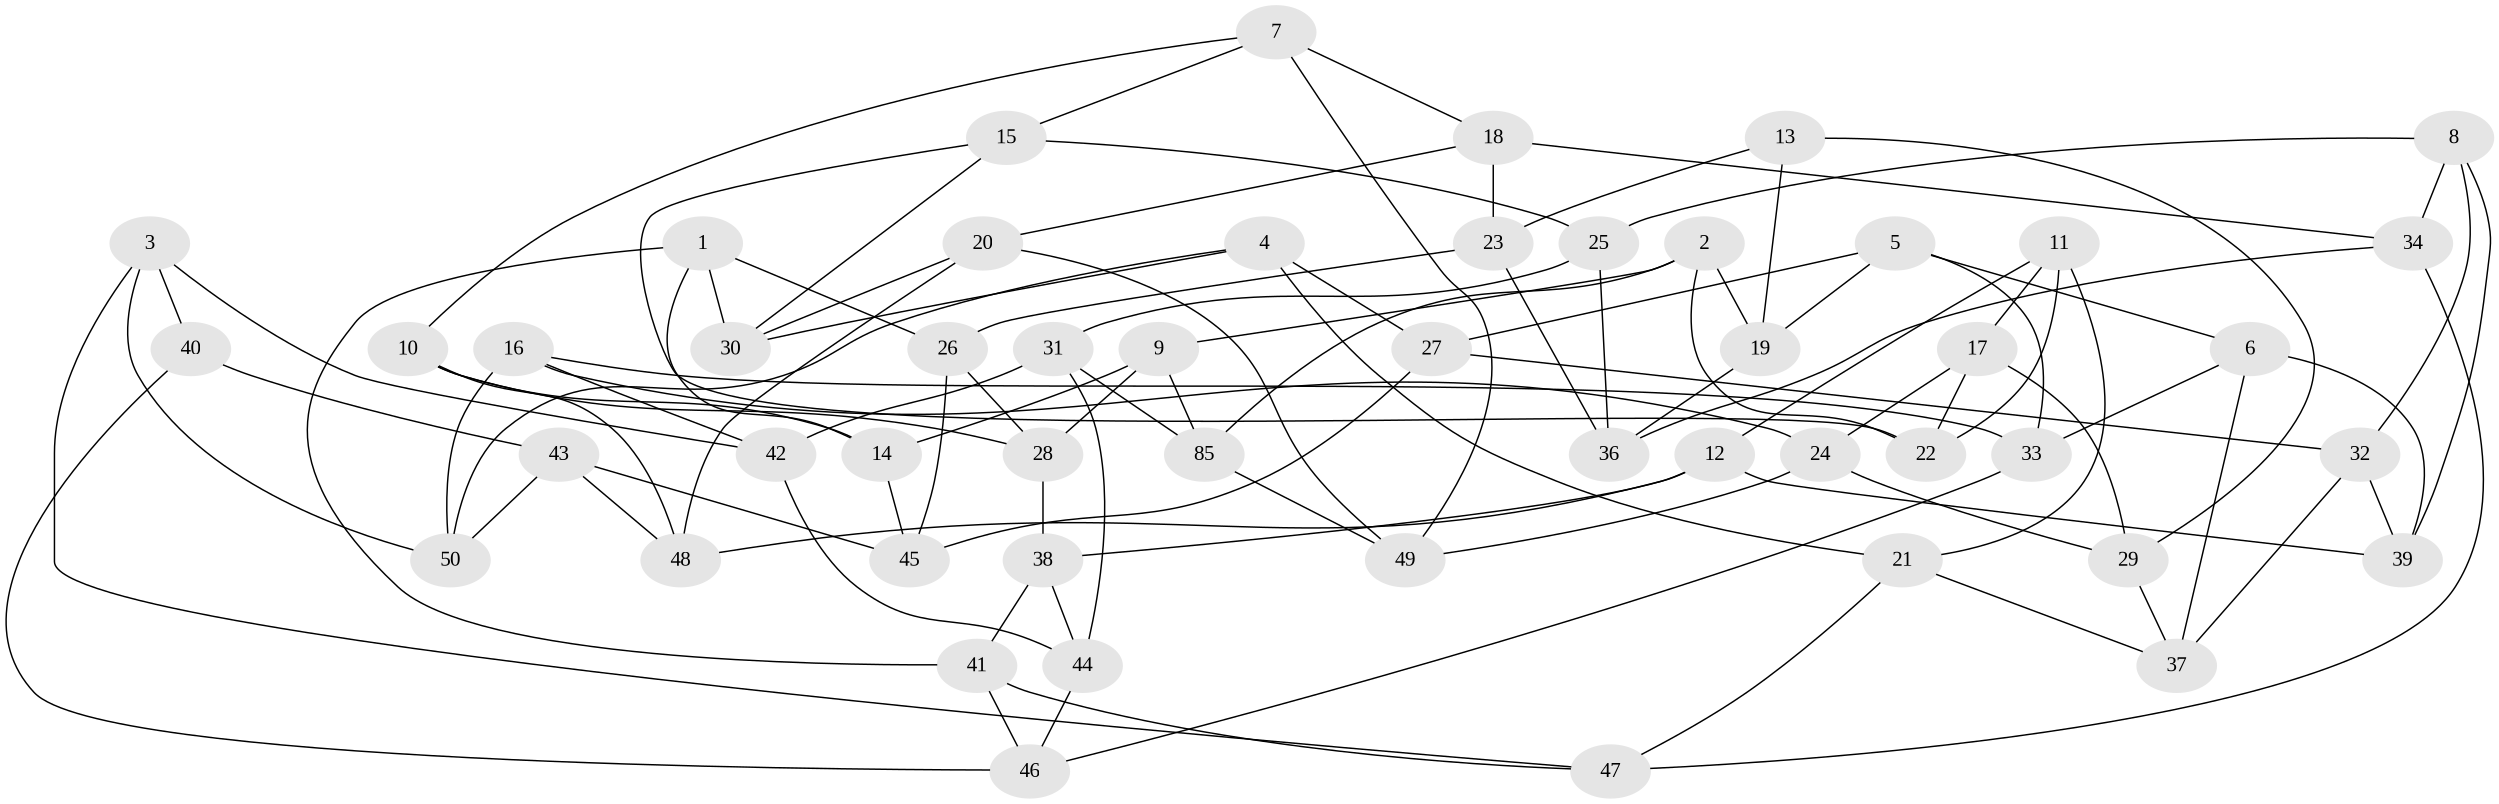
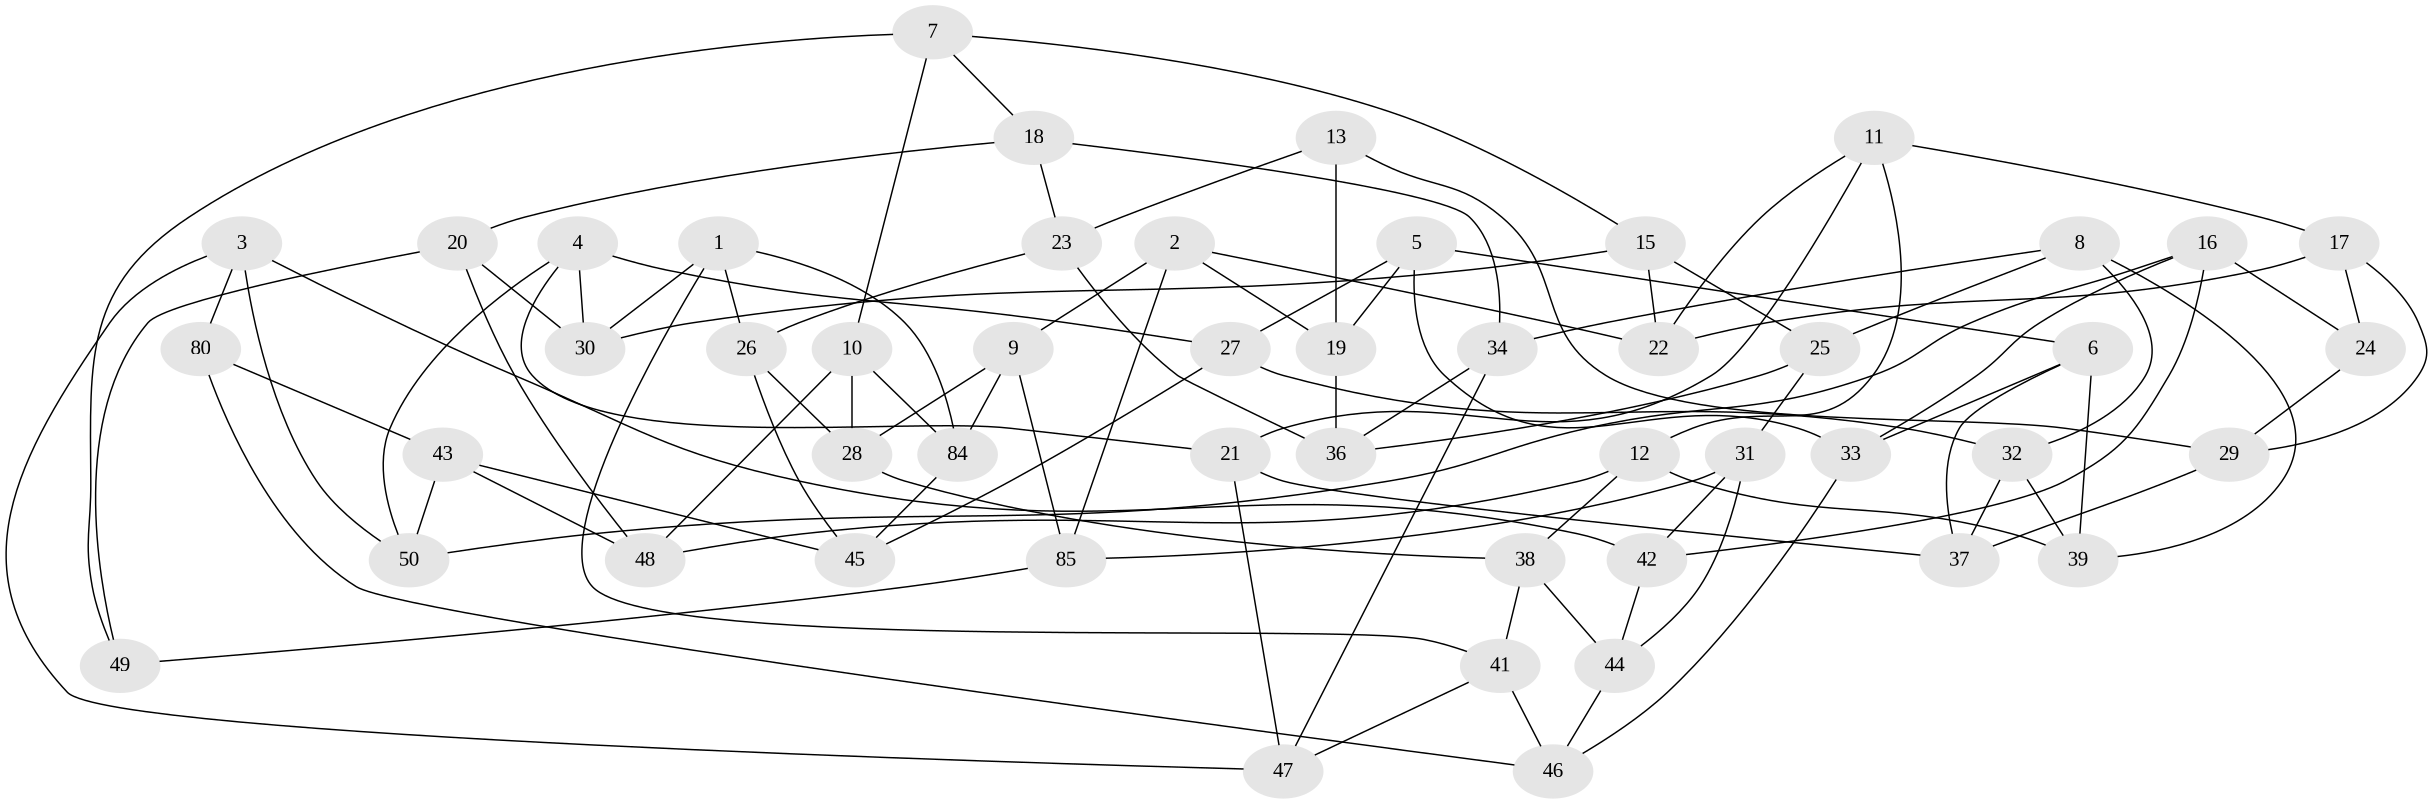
node "40": label "40" -> "80"
node "14": label "14" -> "84"
edge "24" -- "49": removed
